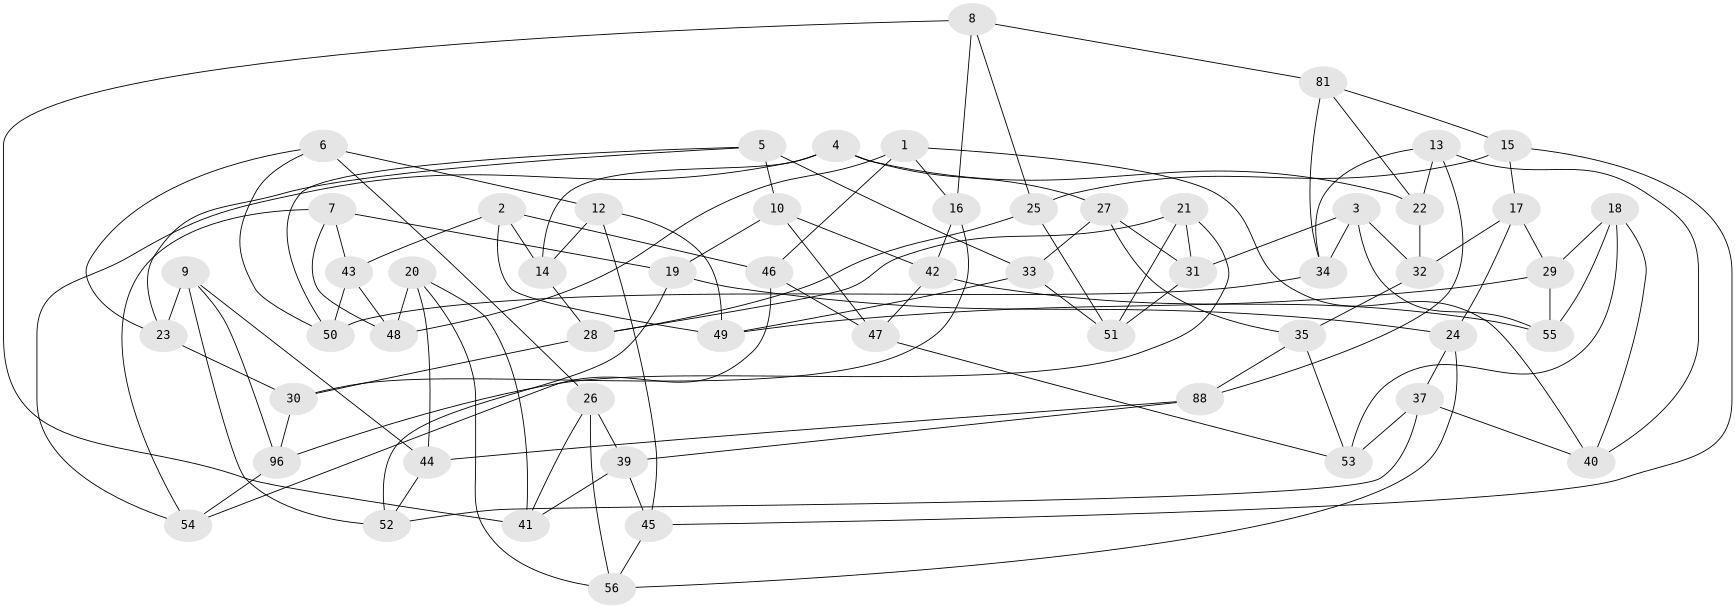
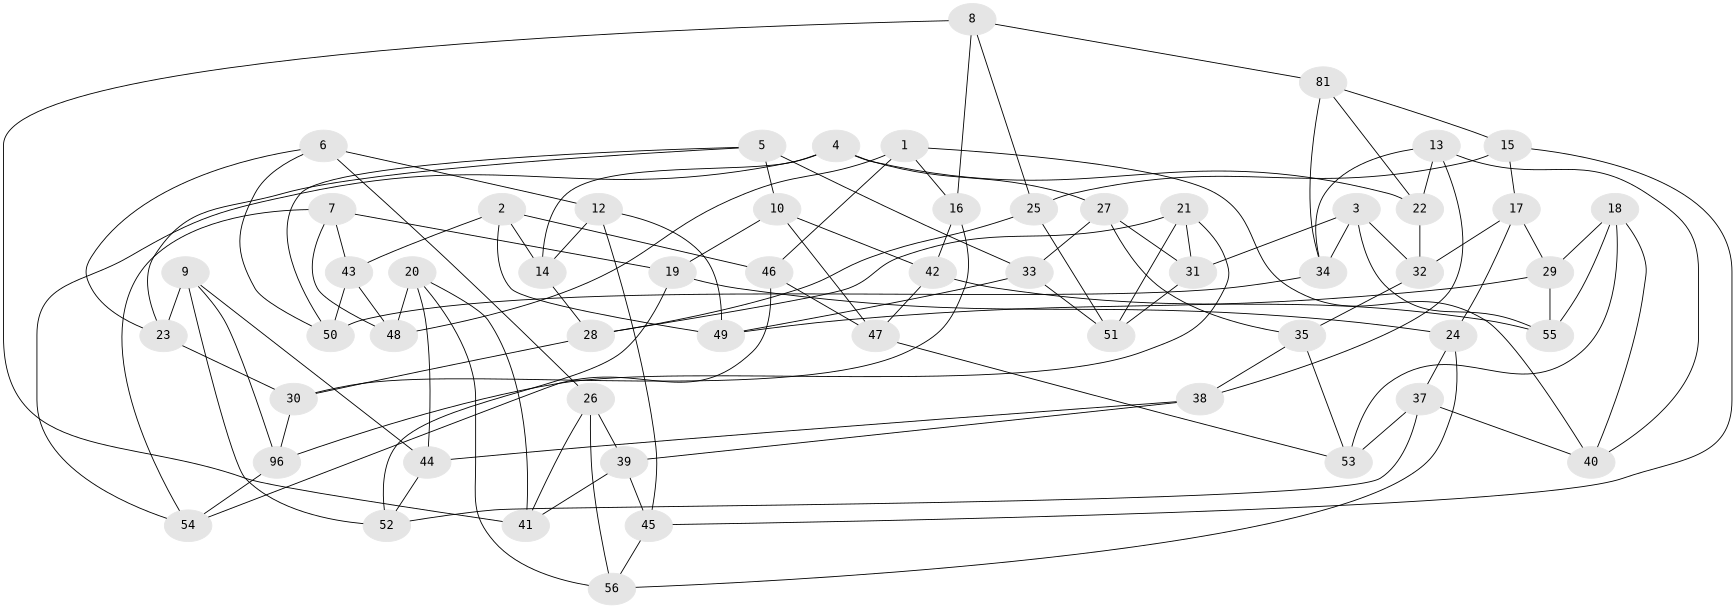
node "88": label "88" -> "38"
